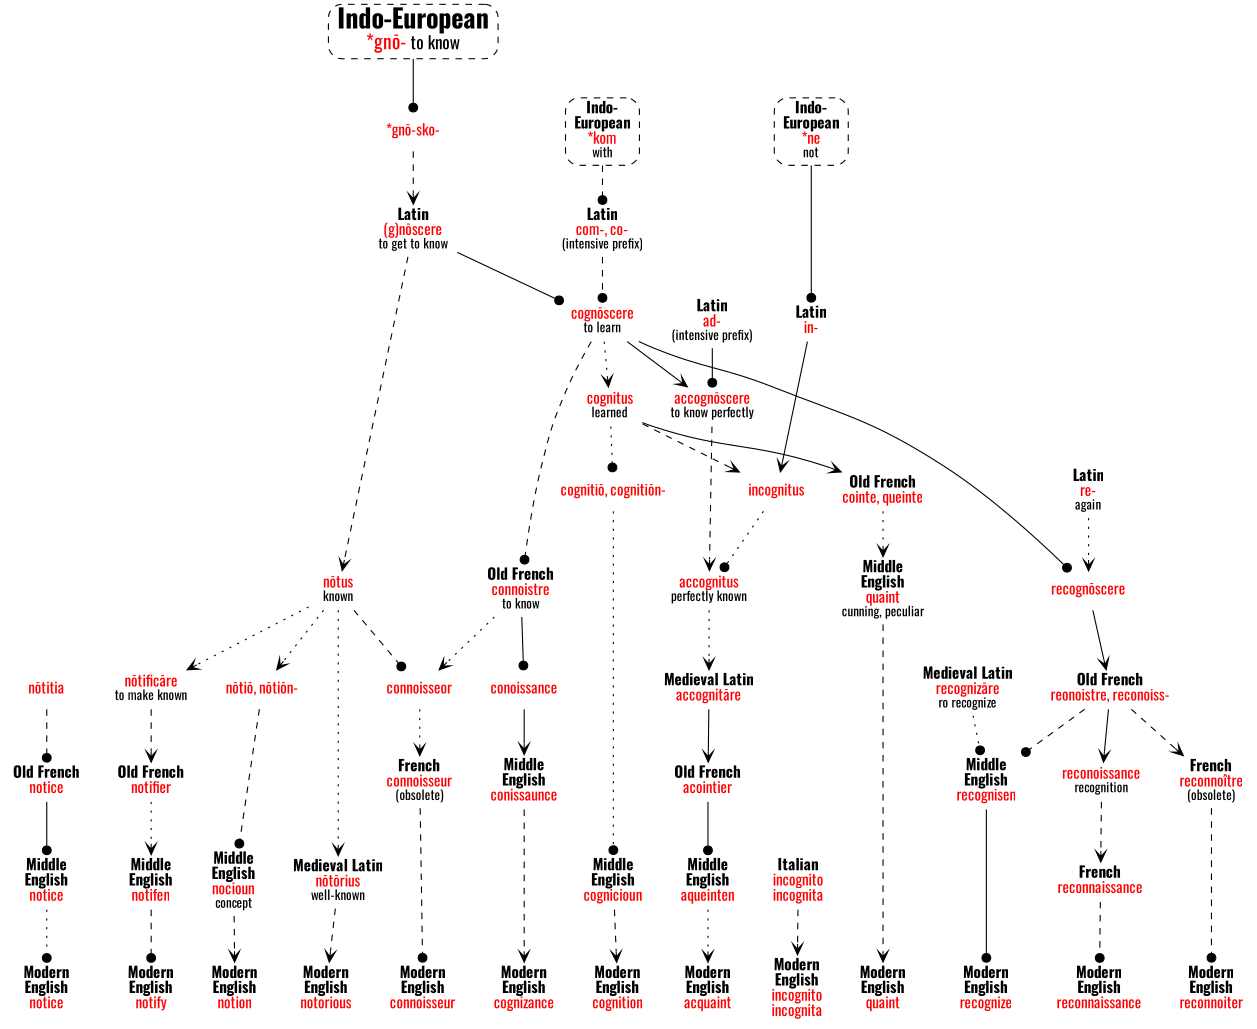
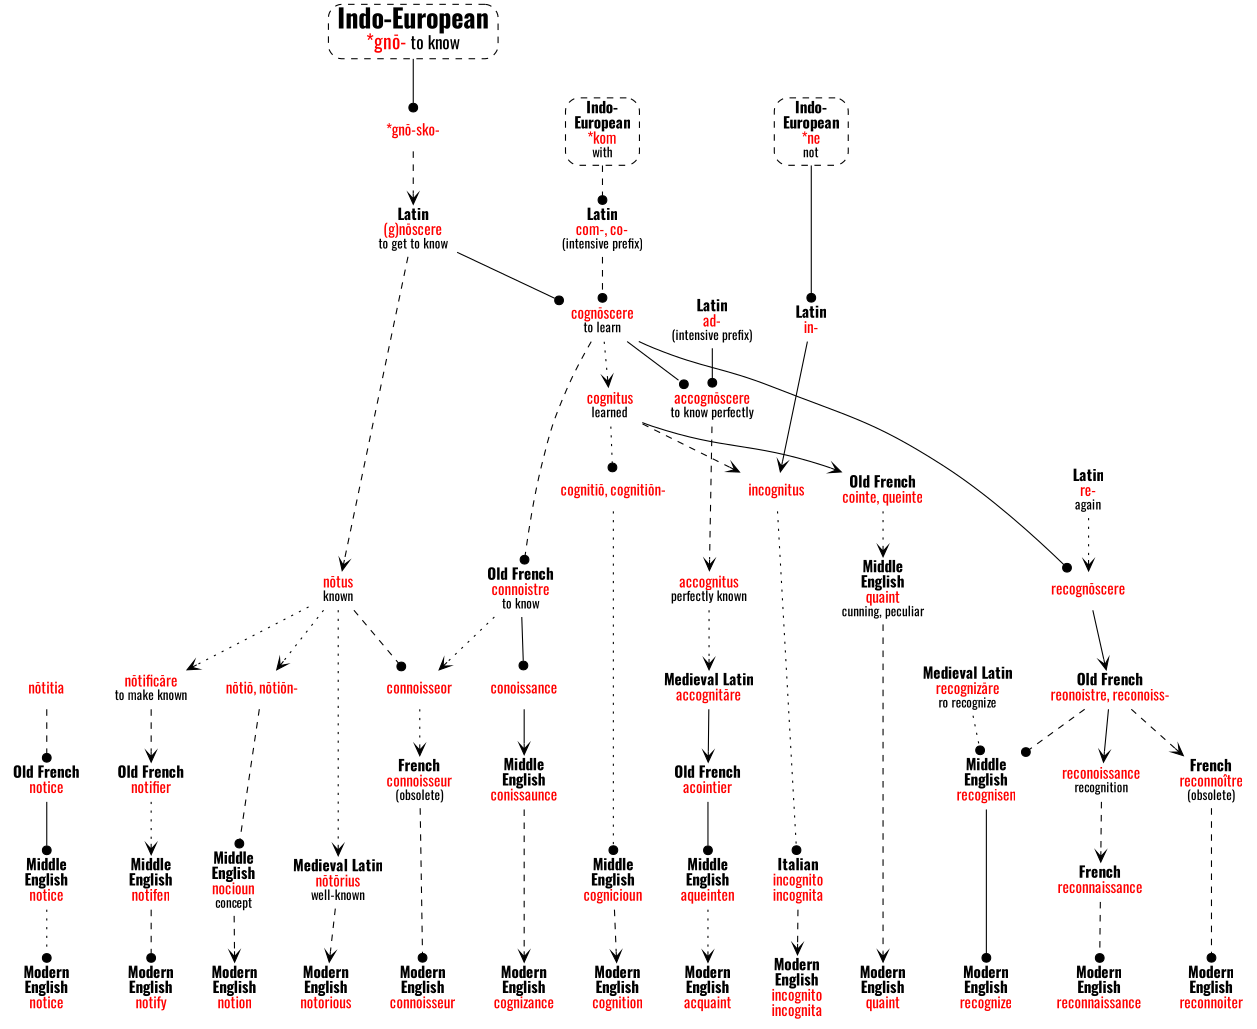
edge "cognōscere" -> "accognōscere": arrowhead vee -> dot
edge "incognitus" -> "accognitus": now "incognitus" -> "Italian"
